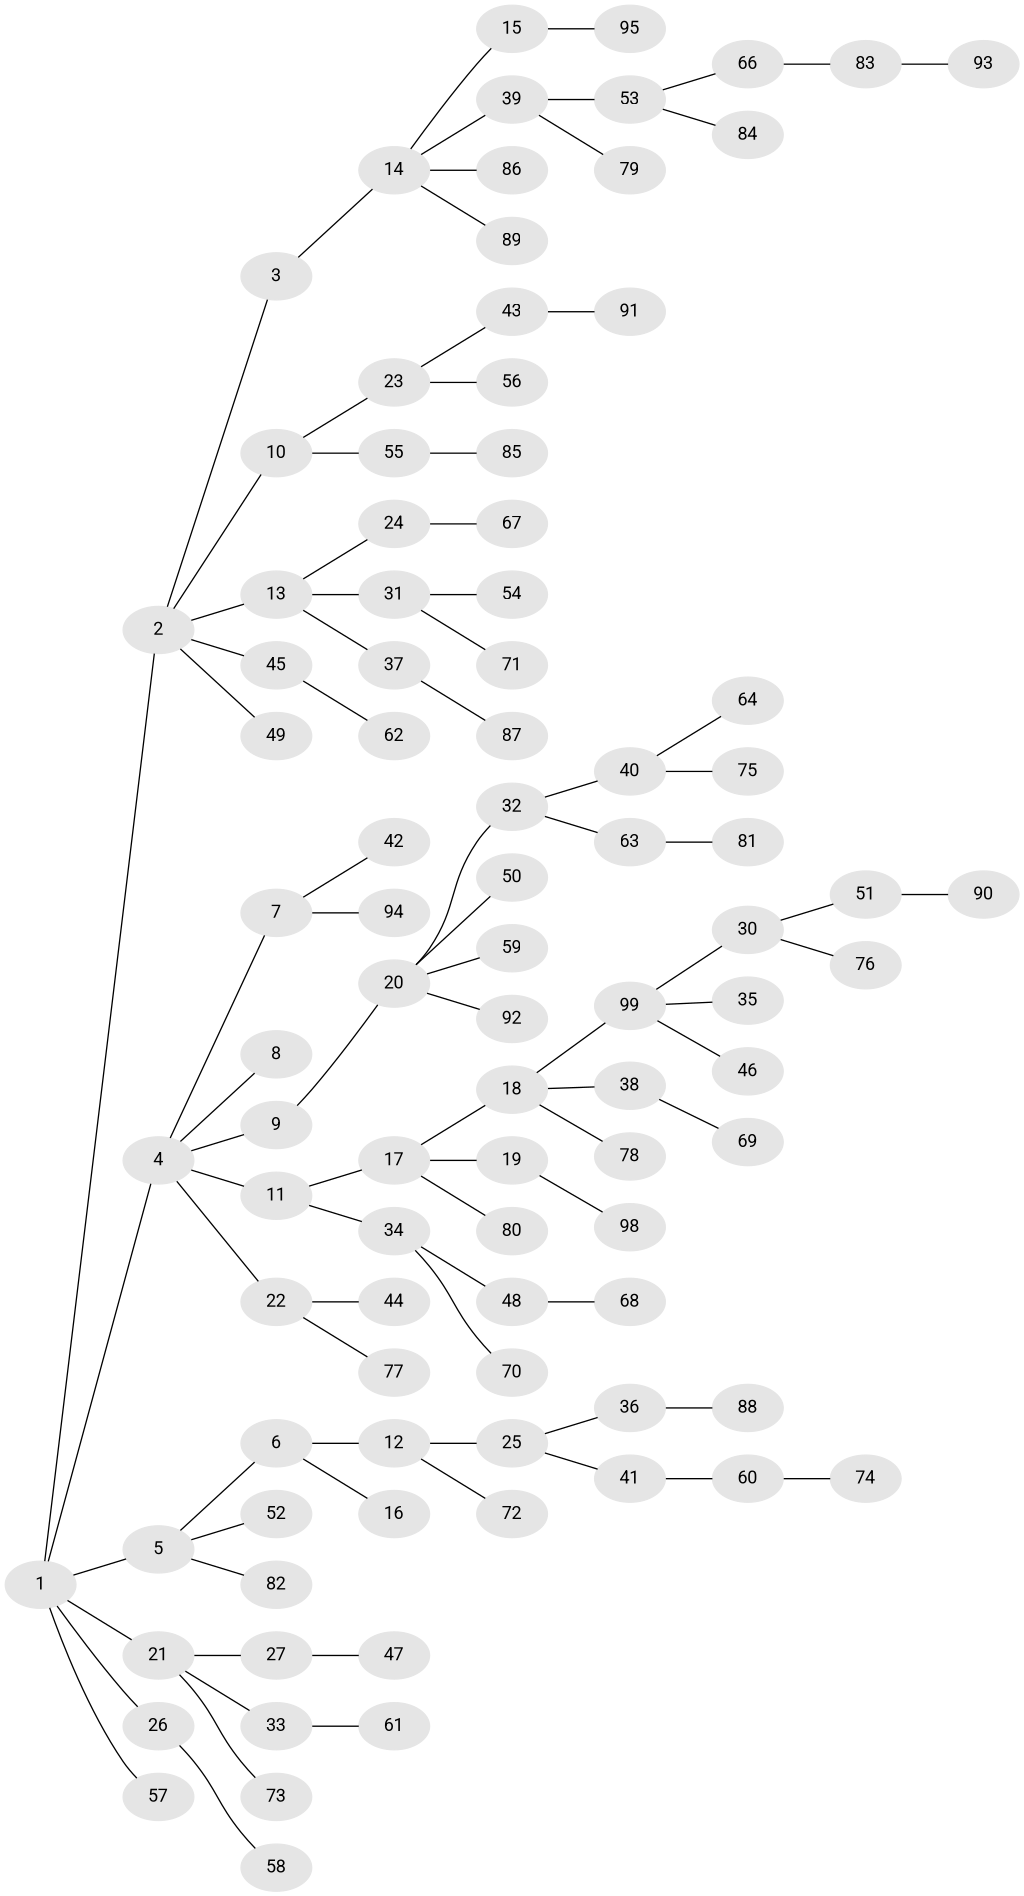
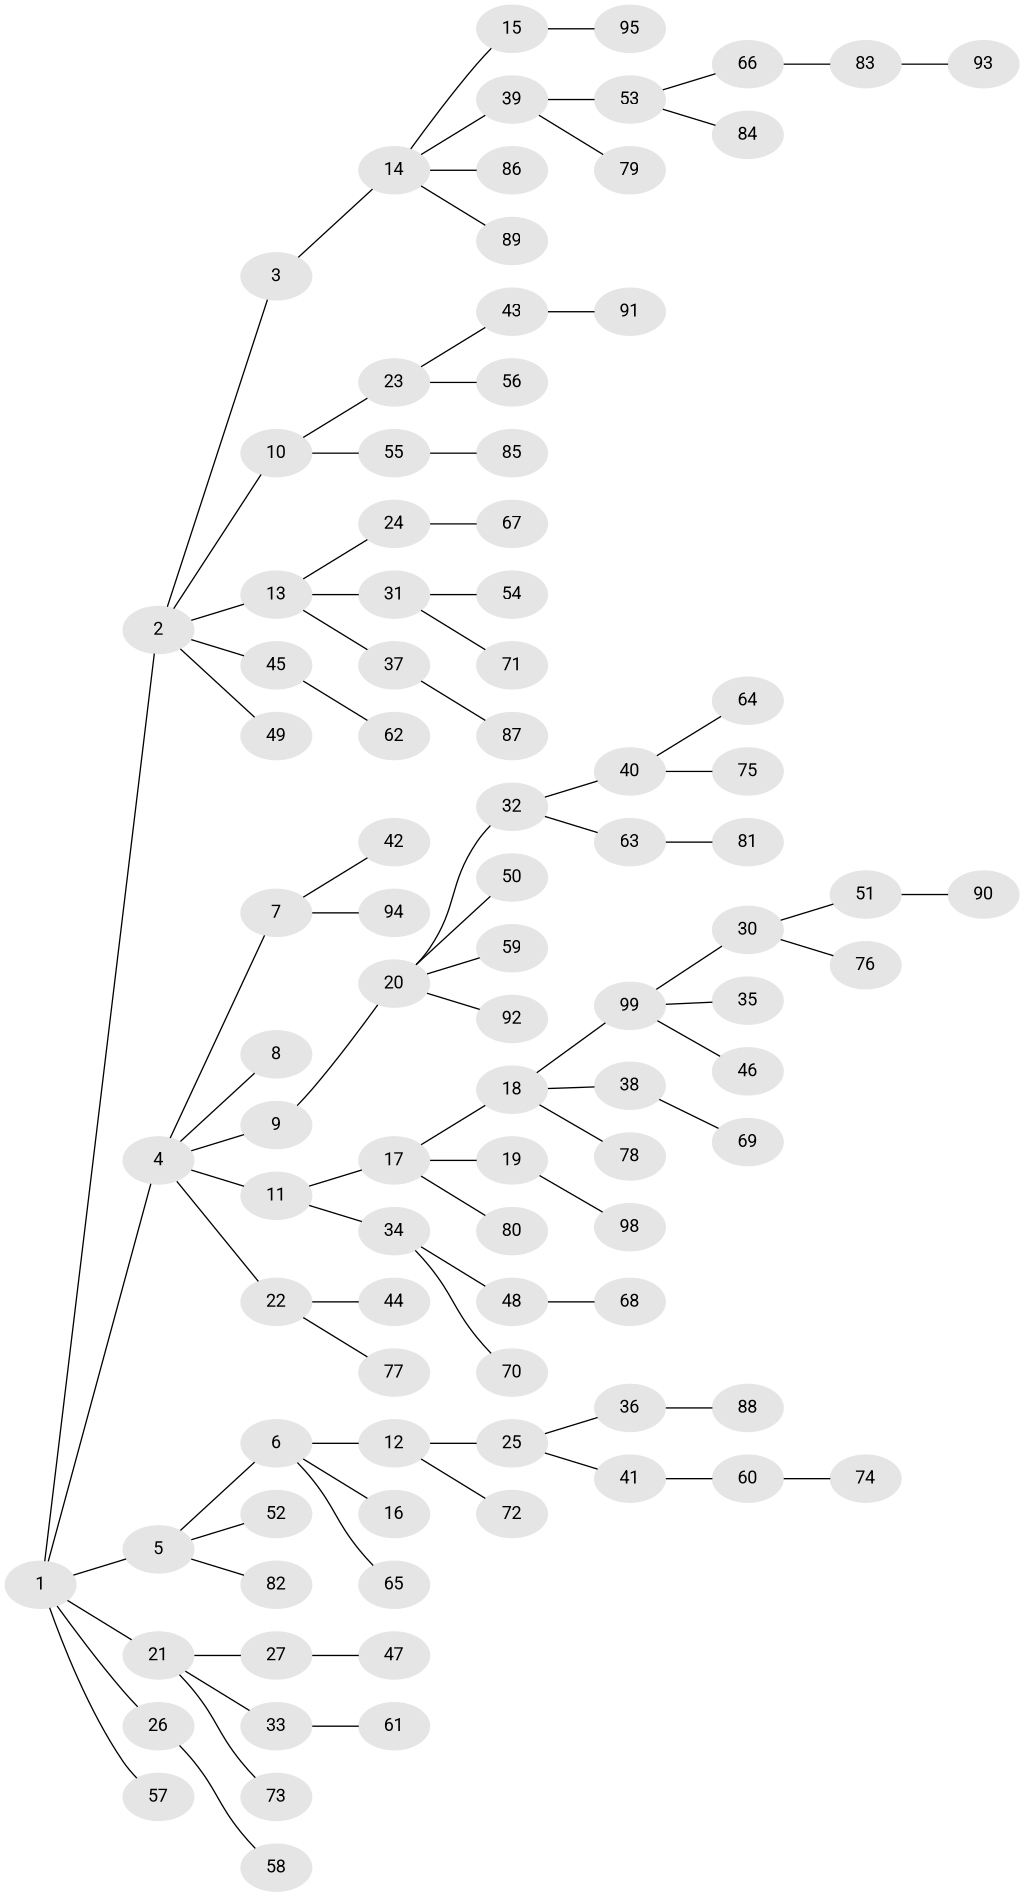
node "65": added
